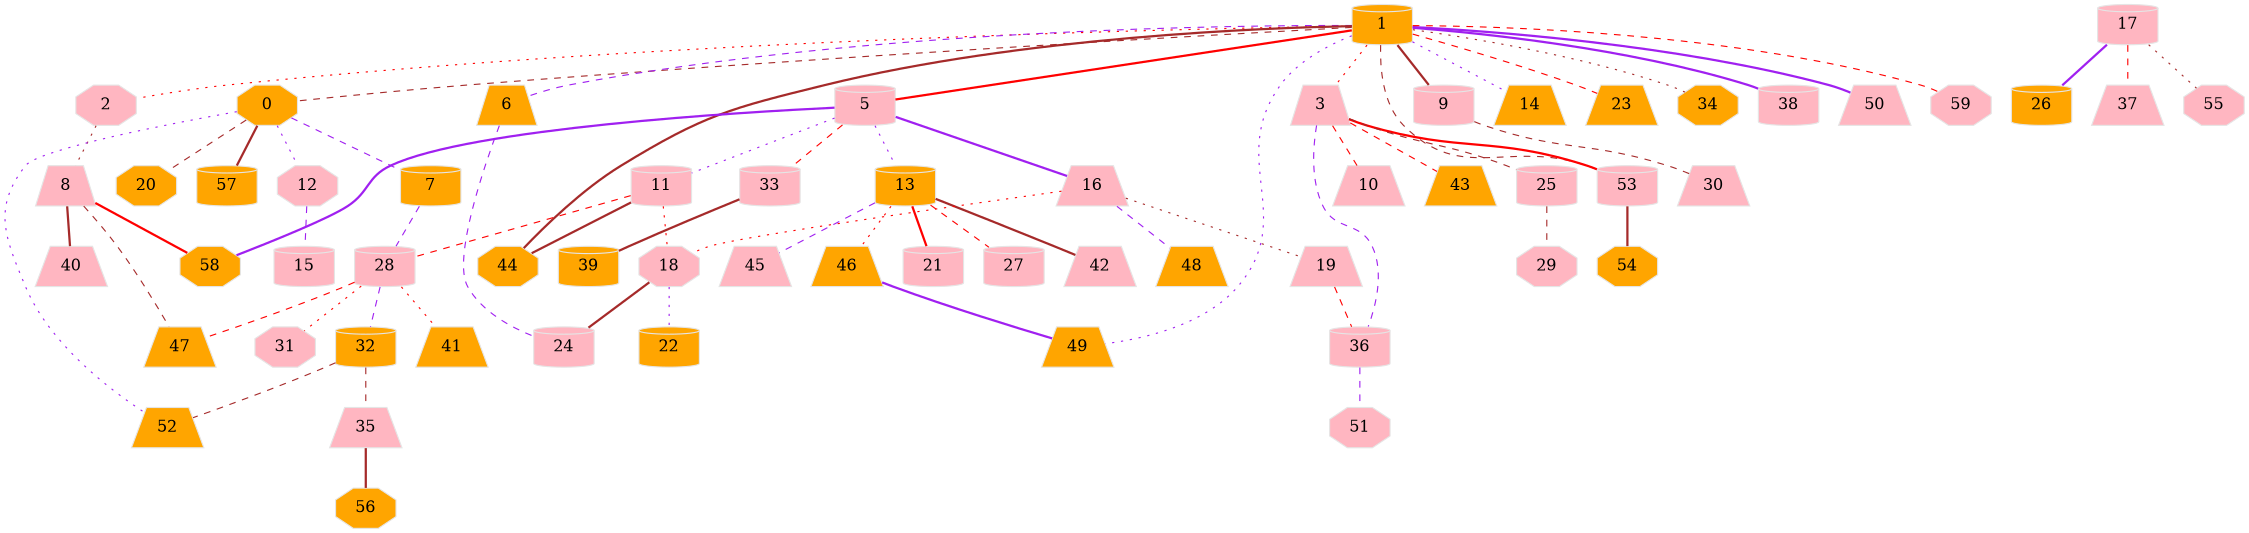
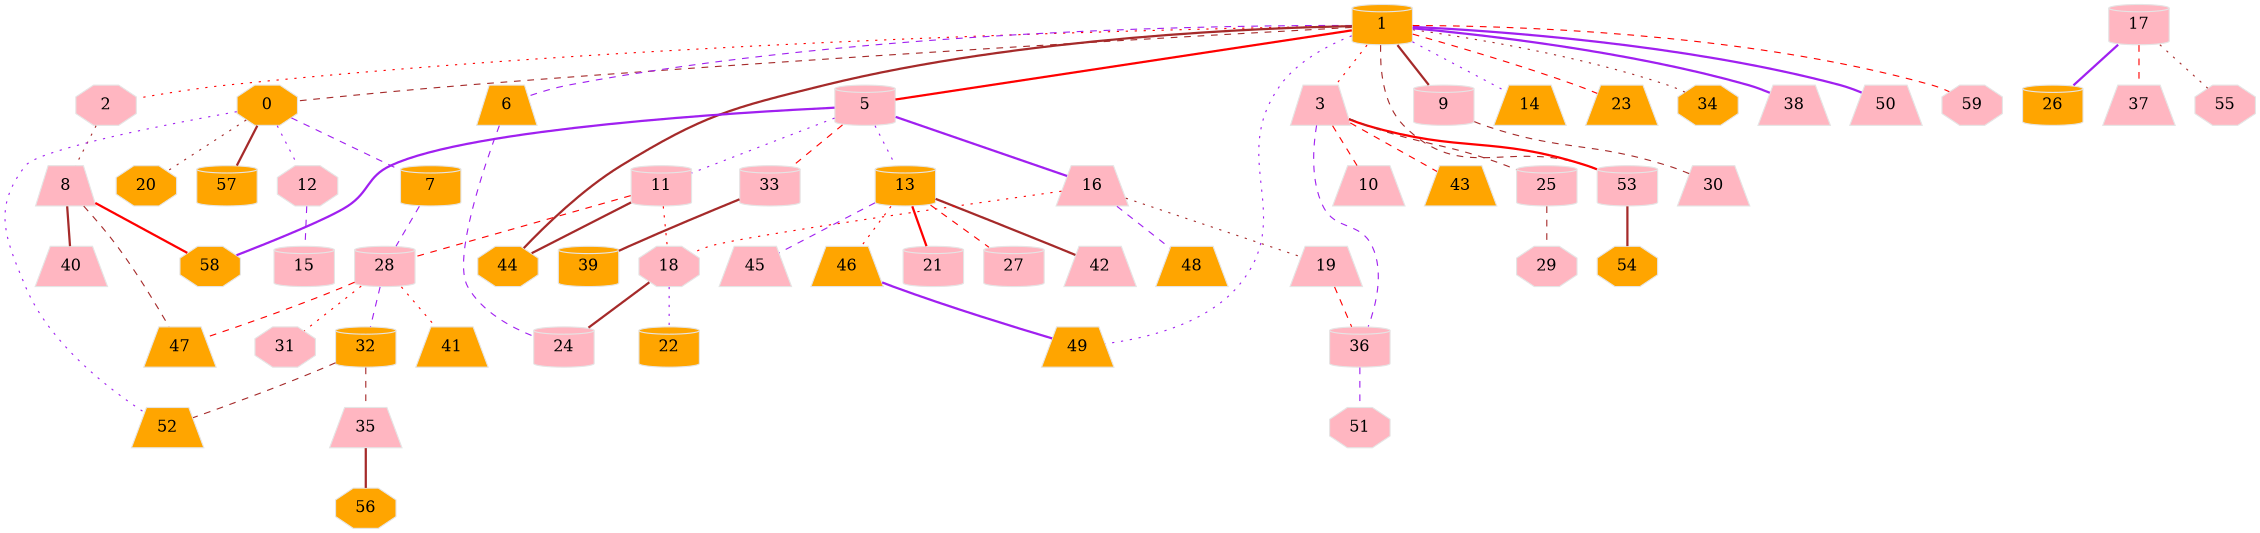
node "38": shape cylinder -> trapezium
edge "0" -- "20": style dashed -> dotted
